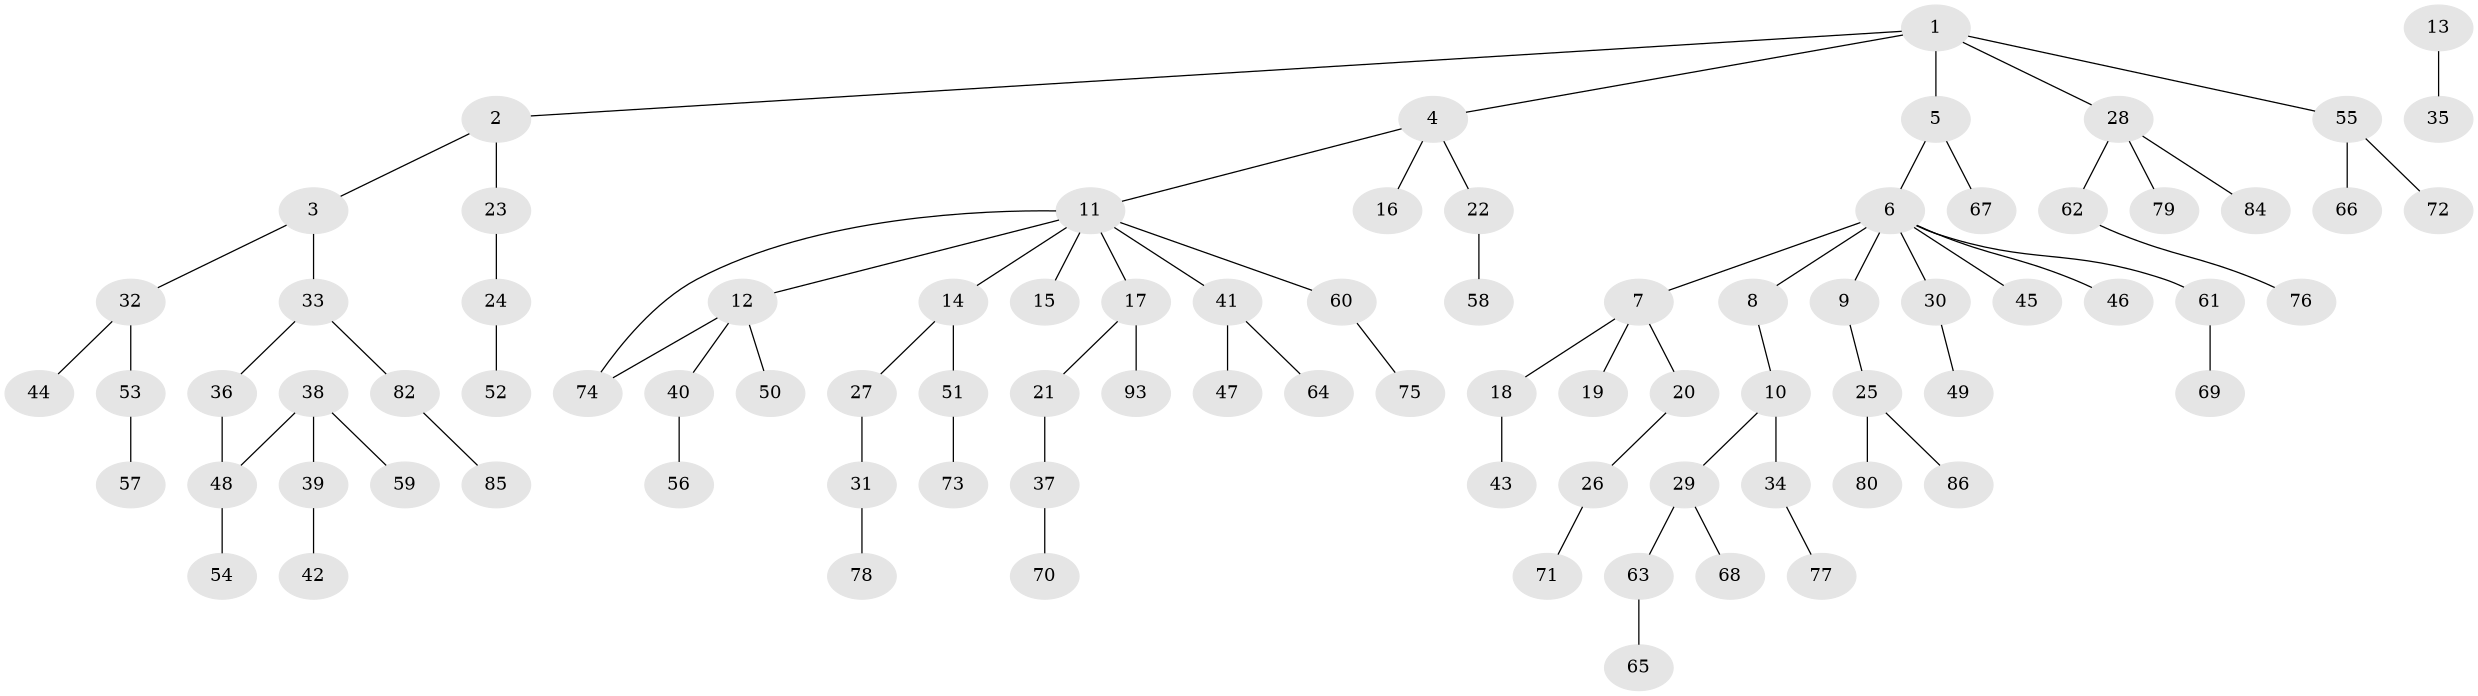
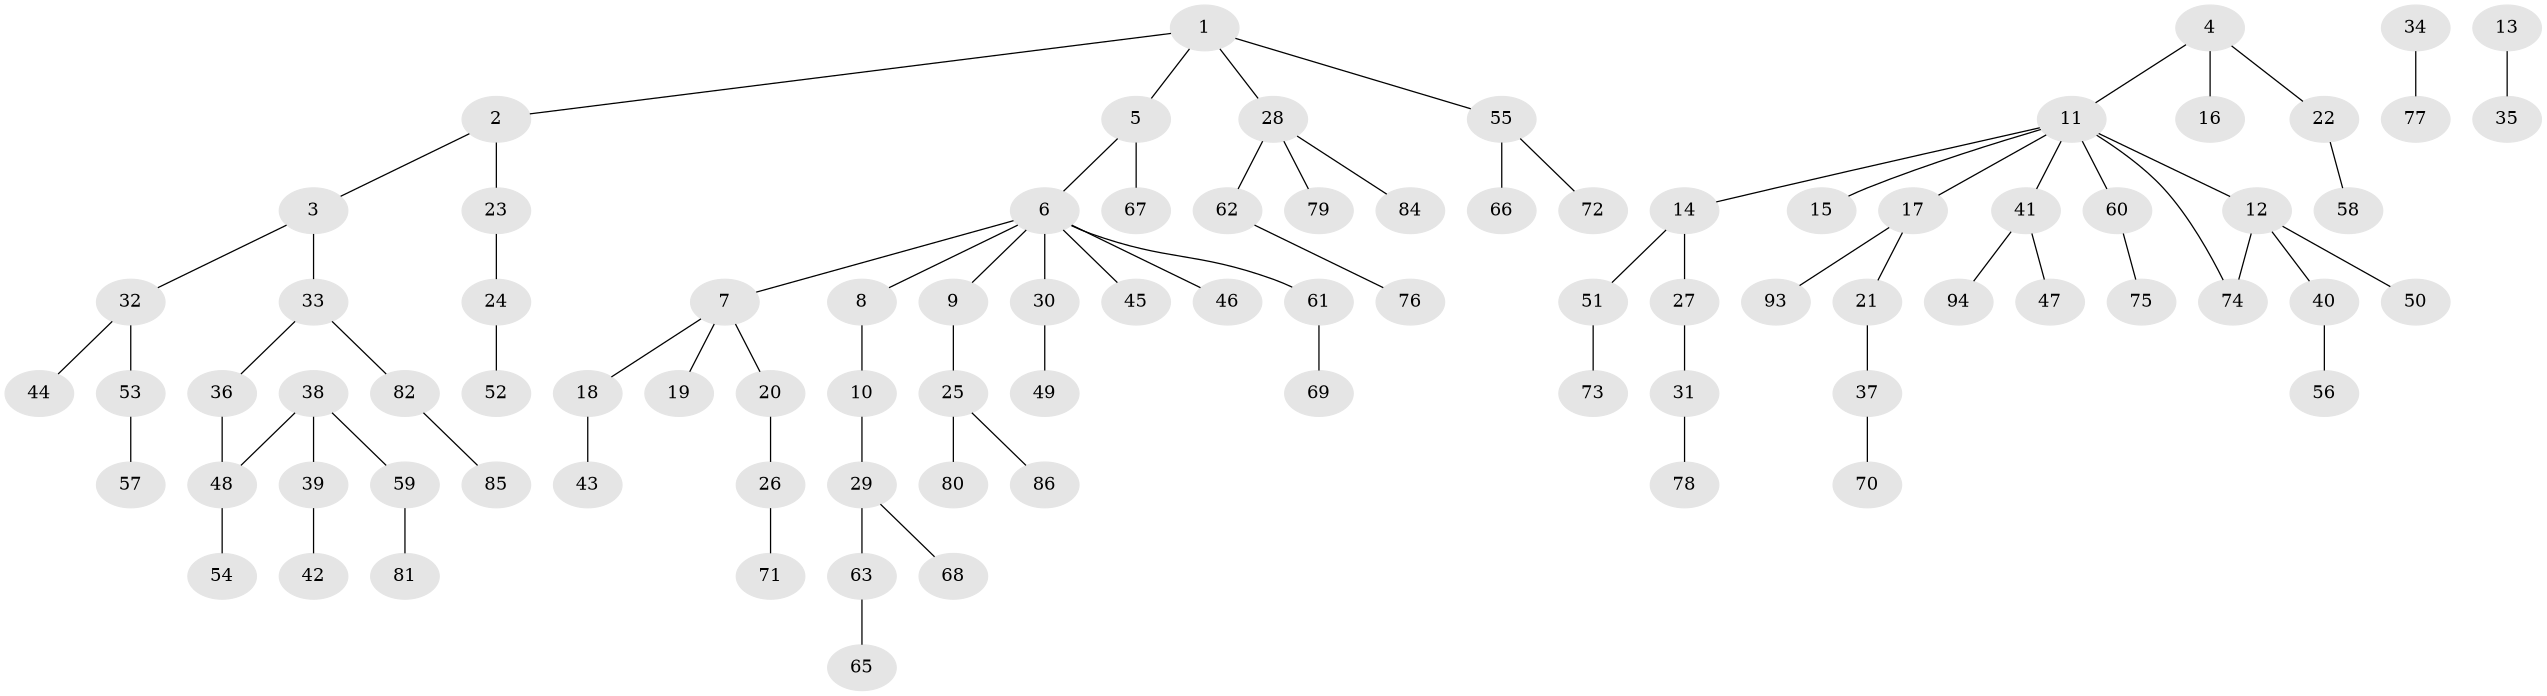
edge "1" -- "4": removed
node "64": label "64" -> "94"
edge "10" -- "34": removed
node "81": added
